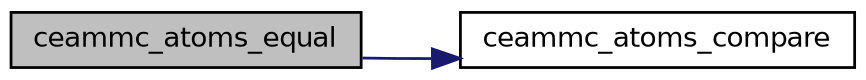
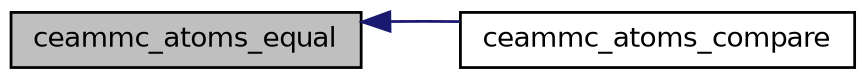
edge "ceammc_atoms_equal" -> "ceammc_atoms_compare": reversed
